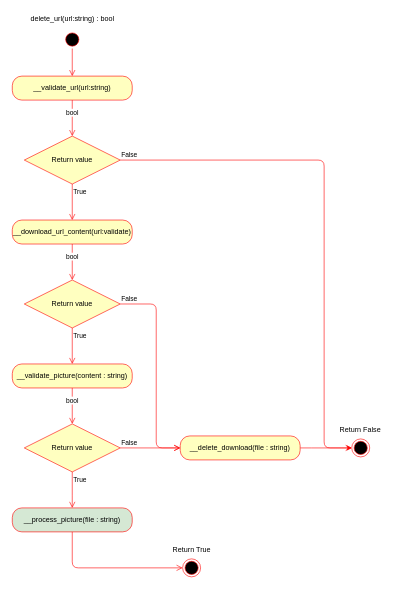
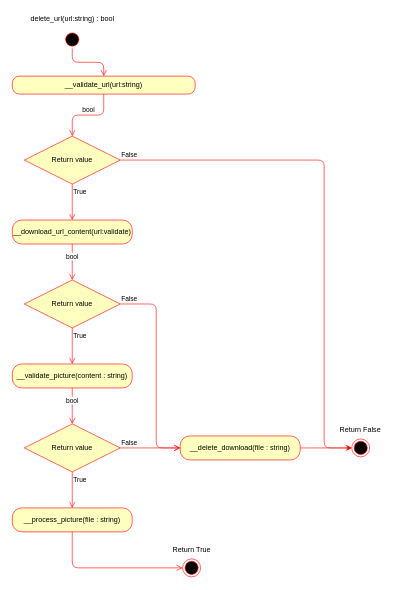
node "__validate_url(url:string)": size 120x24 -> 183x18
node "__process_picture(file : string)": fillcolor #d5e8d4 -> #ffffc0
